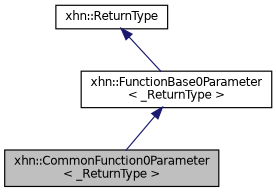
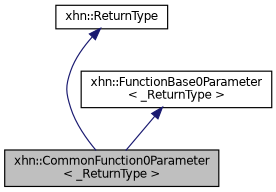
edge "xhn::FunctionBase0Parameter < _ReturnType >" -> "xhn::ReturnType": now "xhn::CommonFunction0Parameter < _ReturnType >" -> "xhn::ReturnType"
